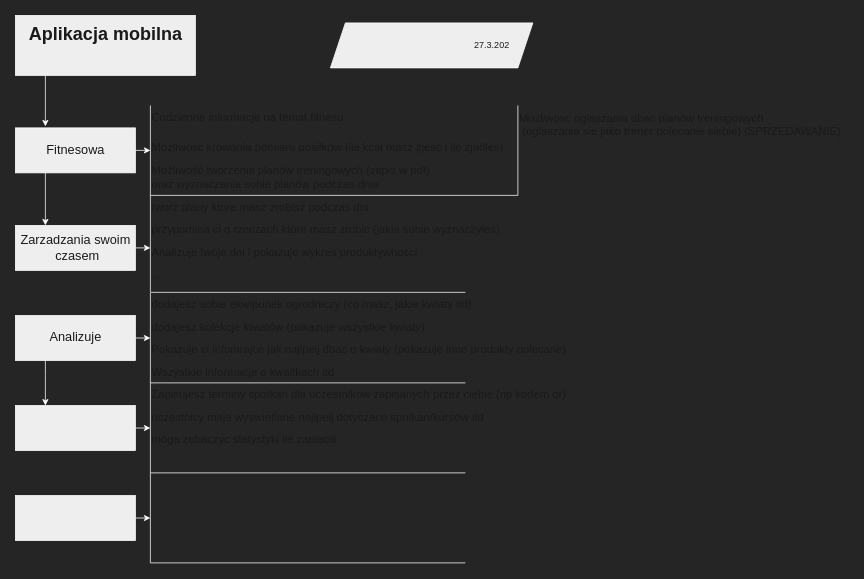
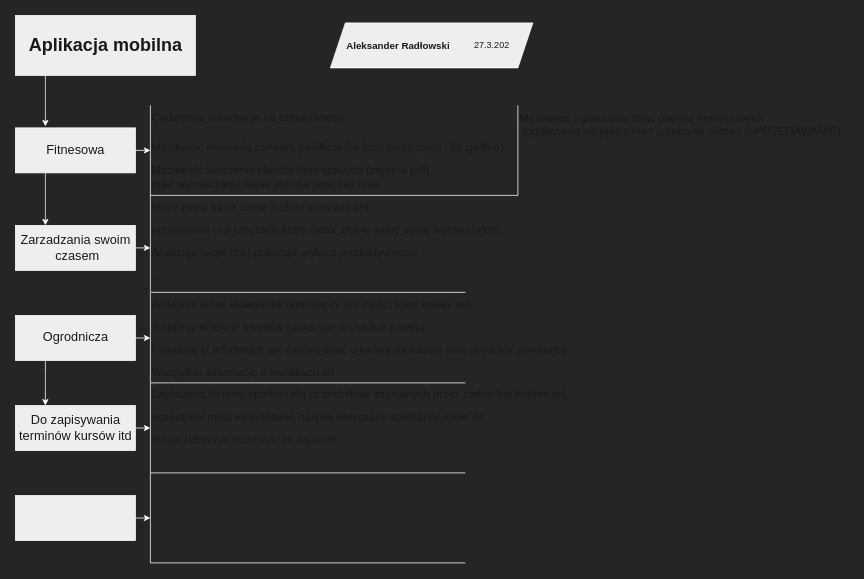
node "Aplikacja mobilna": moved (105, 34) -> (105, 45)
node "Aleksander Radłowski": added
node "Analizuje": label "Analizuje" -> "Ogrodnicza"
node "Do zapisywania terminów kursów itd": added
